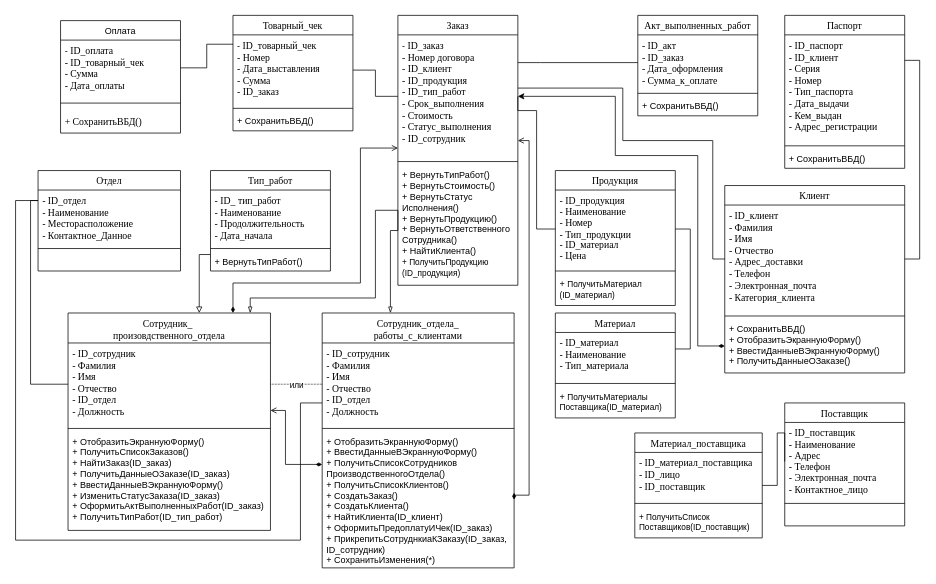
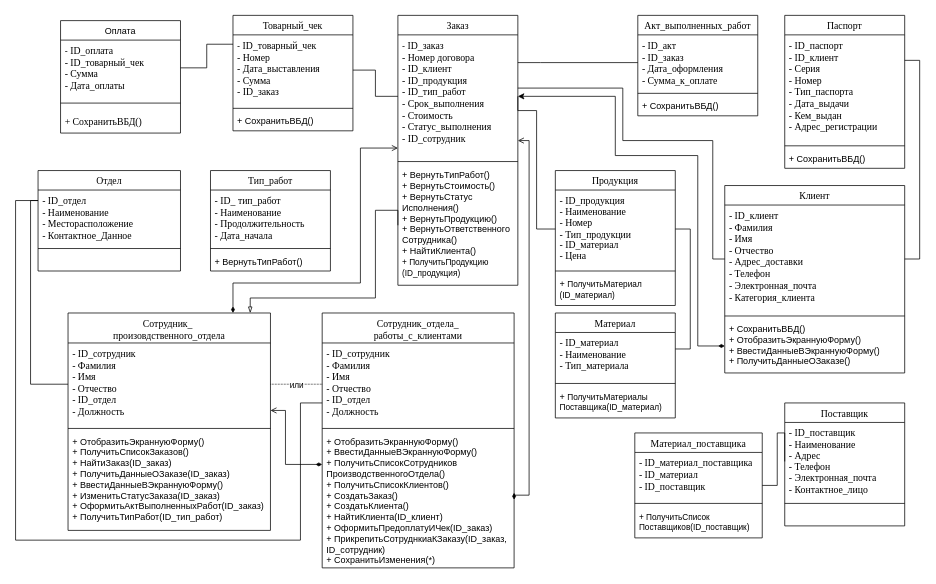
edge "+ ВернутьТипРабот() + ВернутьСтоимость() + ВернутьСтатус Исполнения() + ВернутьПродукцию() + ВернутьОтветственного Сотрудника() + НайтиКлиента() + ПолучитьПродукцию(ID_продукция)" -> "Сотрудник_отдела_ работы_с_клиентами": removed
edge "+ ВернутьТипРабот()" -> "Сотрудник_ произовдственного_отдела": removed
node "- ID_материал_поставщика - ID_лицо - ID_поставщик": label "- ID_материал_поставщика - ID_лицо - ID_поставщик" -> "- ID_материал_поставщика - ID_материал - ID_поставщик"
